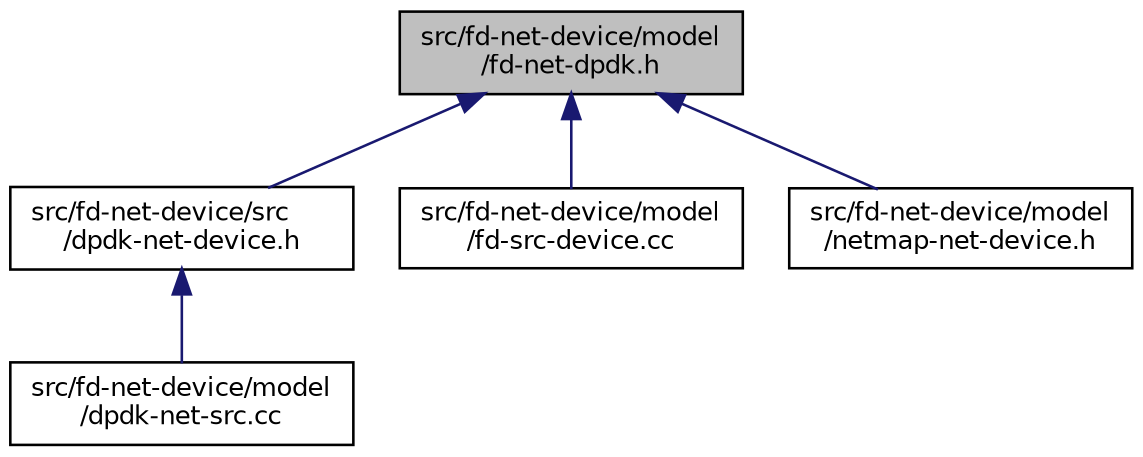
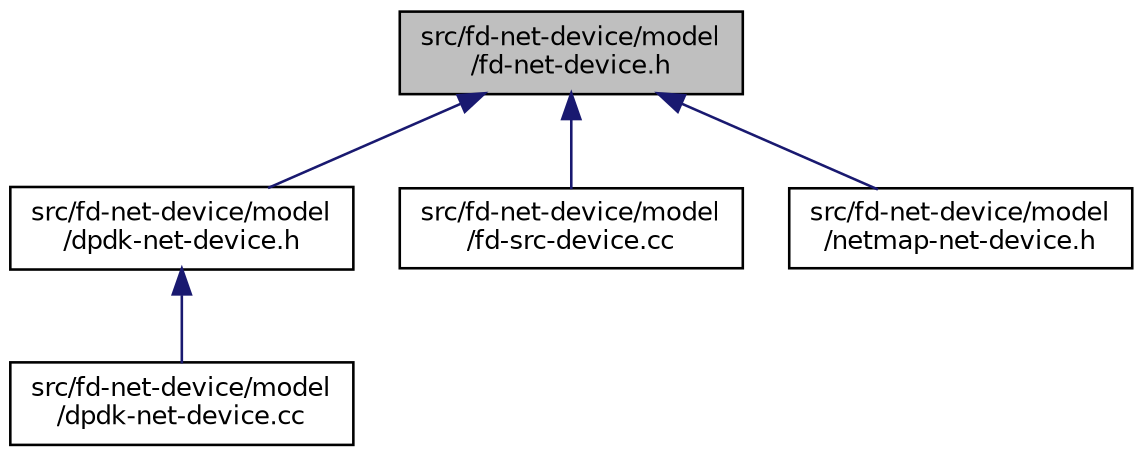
node "src/fd-net-device/model /fd-net-dpdk.h": label "src/fd-net-device/model /fd-net-dpdk.h" -> "src/fd-net-device/model /fd-net-device.h"
node "src/fd-net-device/src /dpdk-net-device.h": label "src/fd-net-device/src /dpdk-net-device.h" -> "src/fd-net-device/model /dpdk-net-device.h"
node "src/fd-net-device/model /dpdk-net-src.cc": label "src/fd-net-device/model /dpdk-net-src.cc" -> "src/fd-net-device/model /dpdk-net-device.cc"
